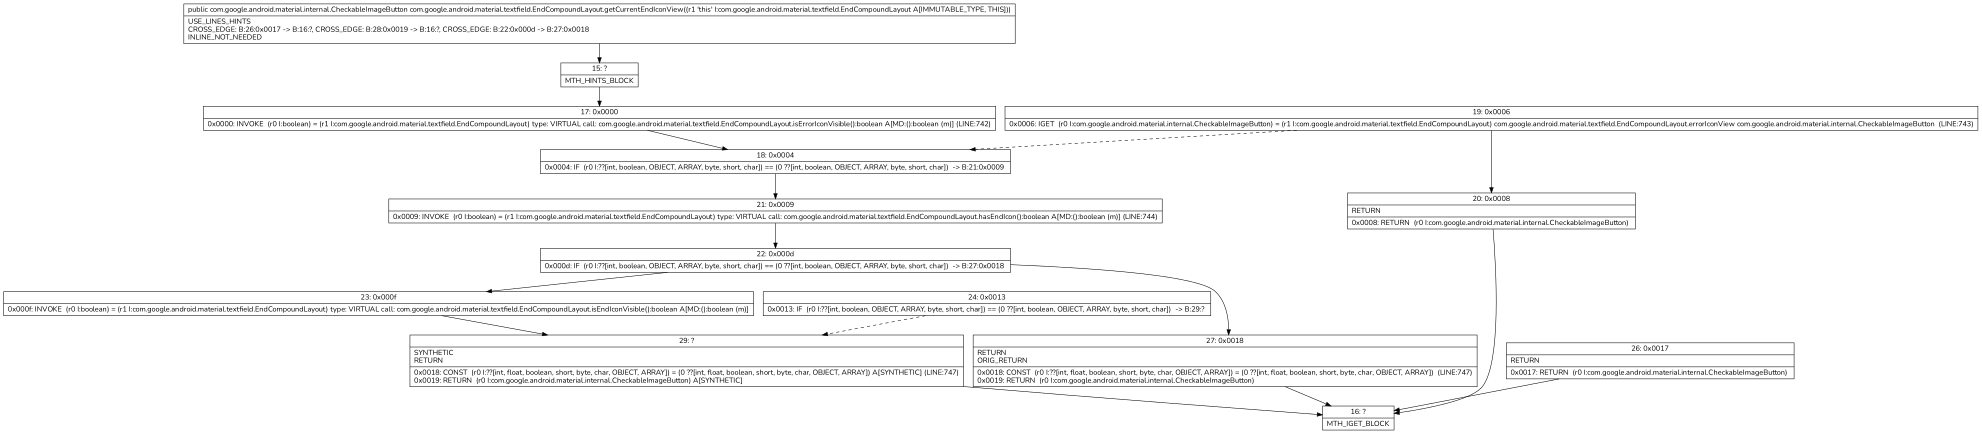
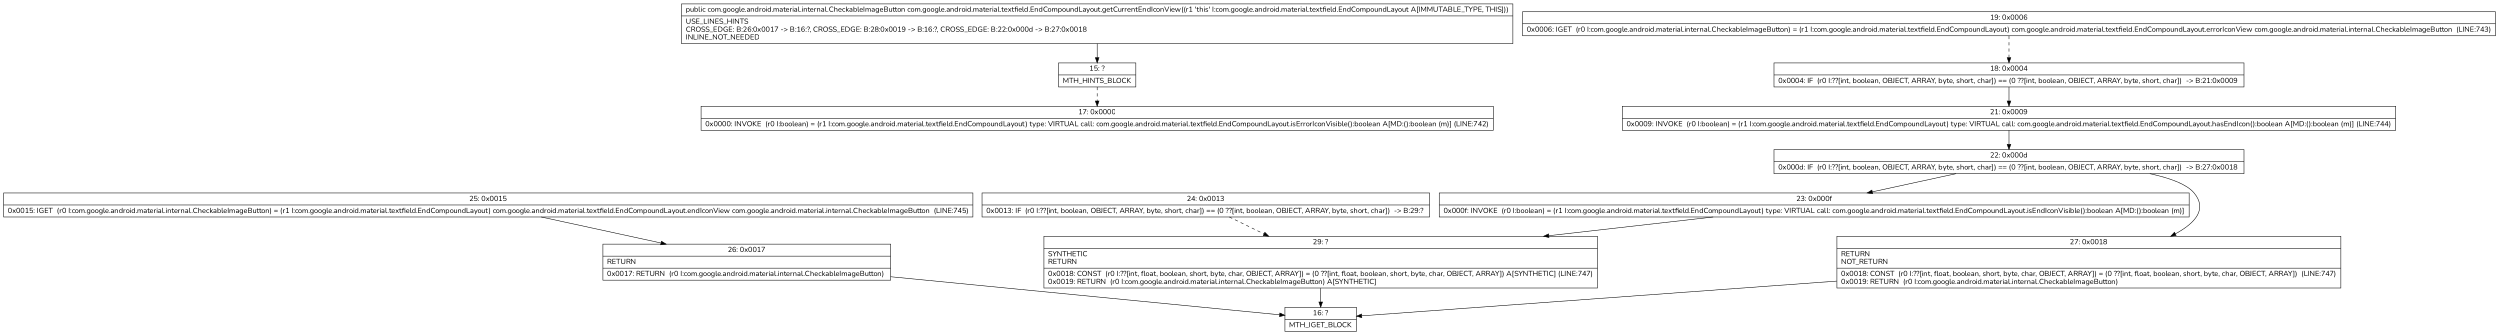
edge "15: ?" -> "17: 0x0000": style solid -> dashed
edge "17: 0x0000" -> "18: 0x0004": removed
node "25: 0x0015": added
node "20: 0x0008": removed
node "27: 0x0018": text "ORIG_RETURN" -> "NOT_RETURN"
